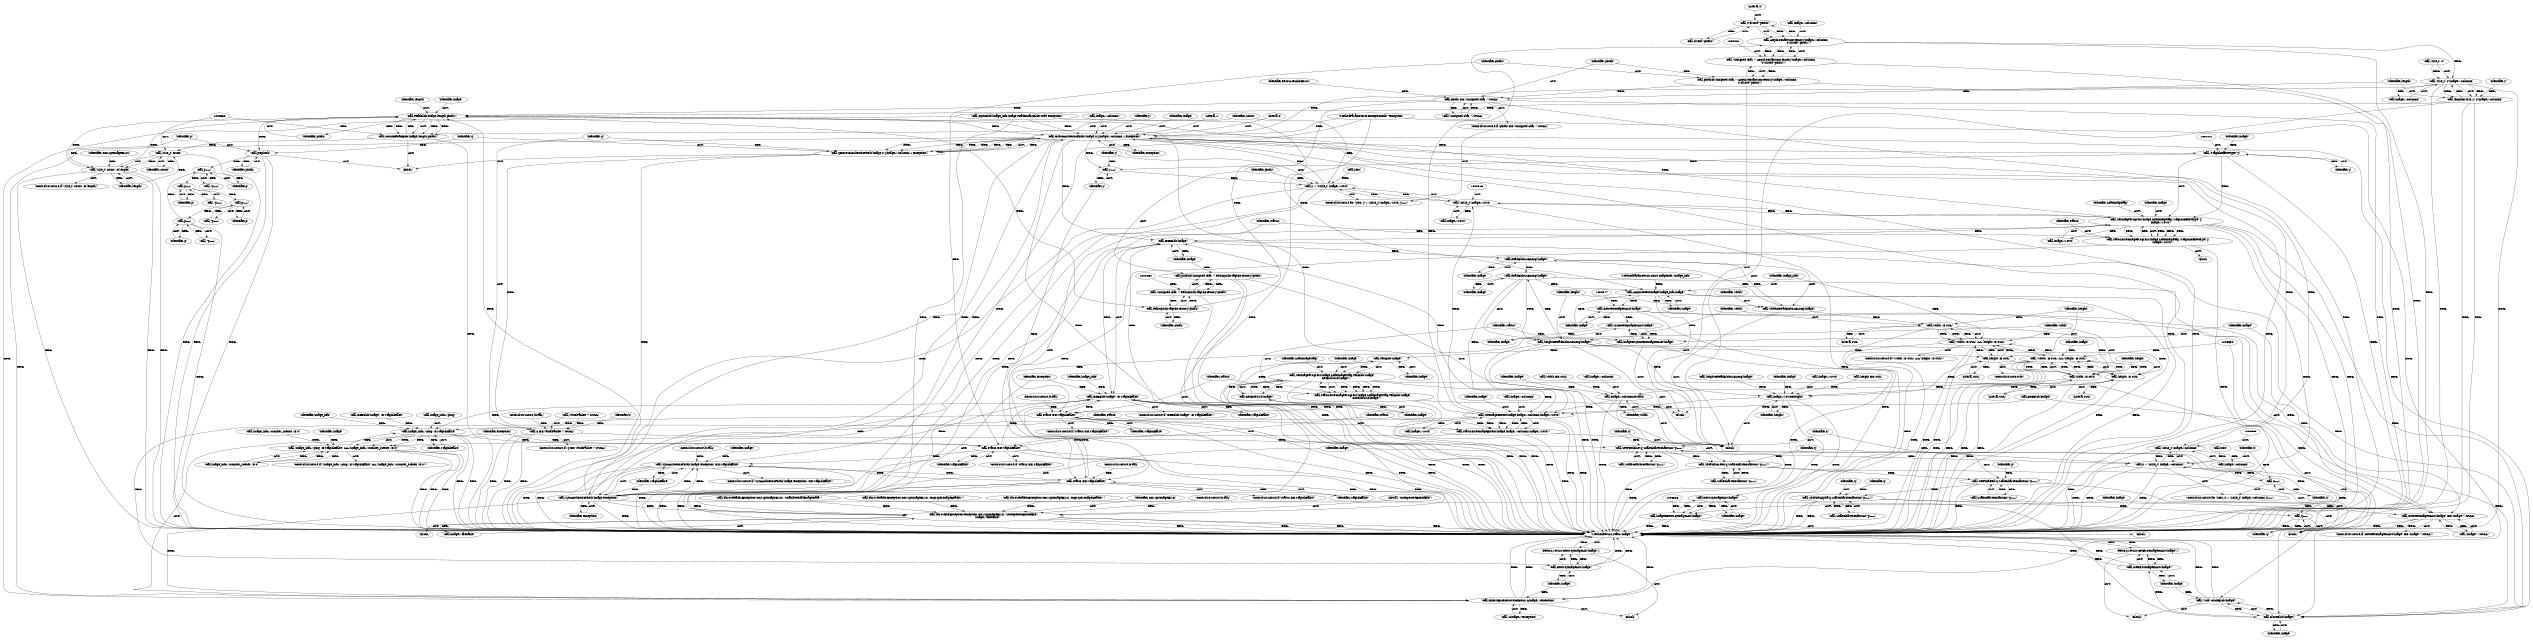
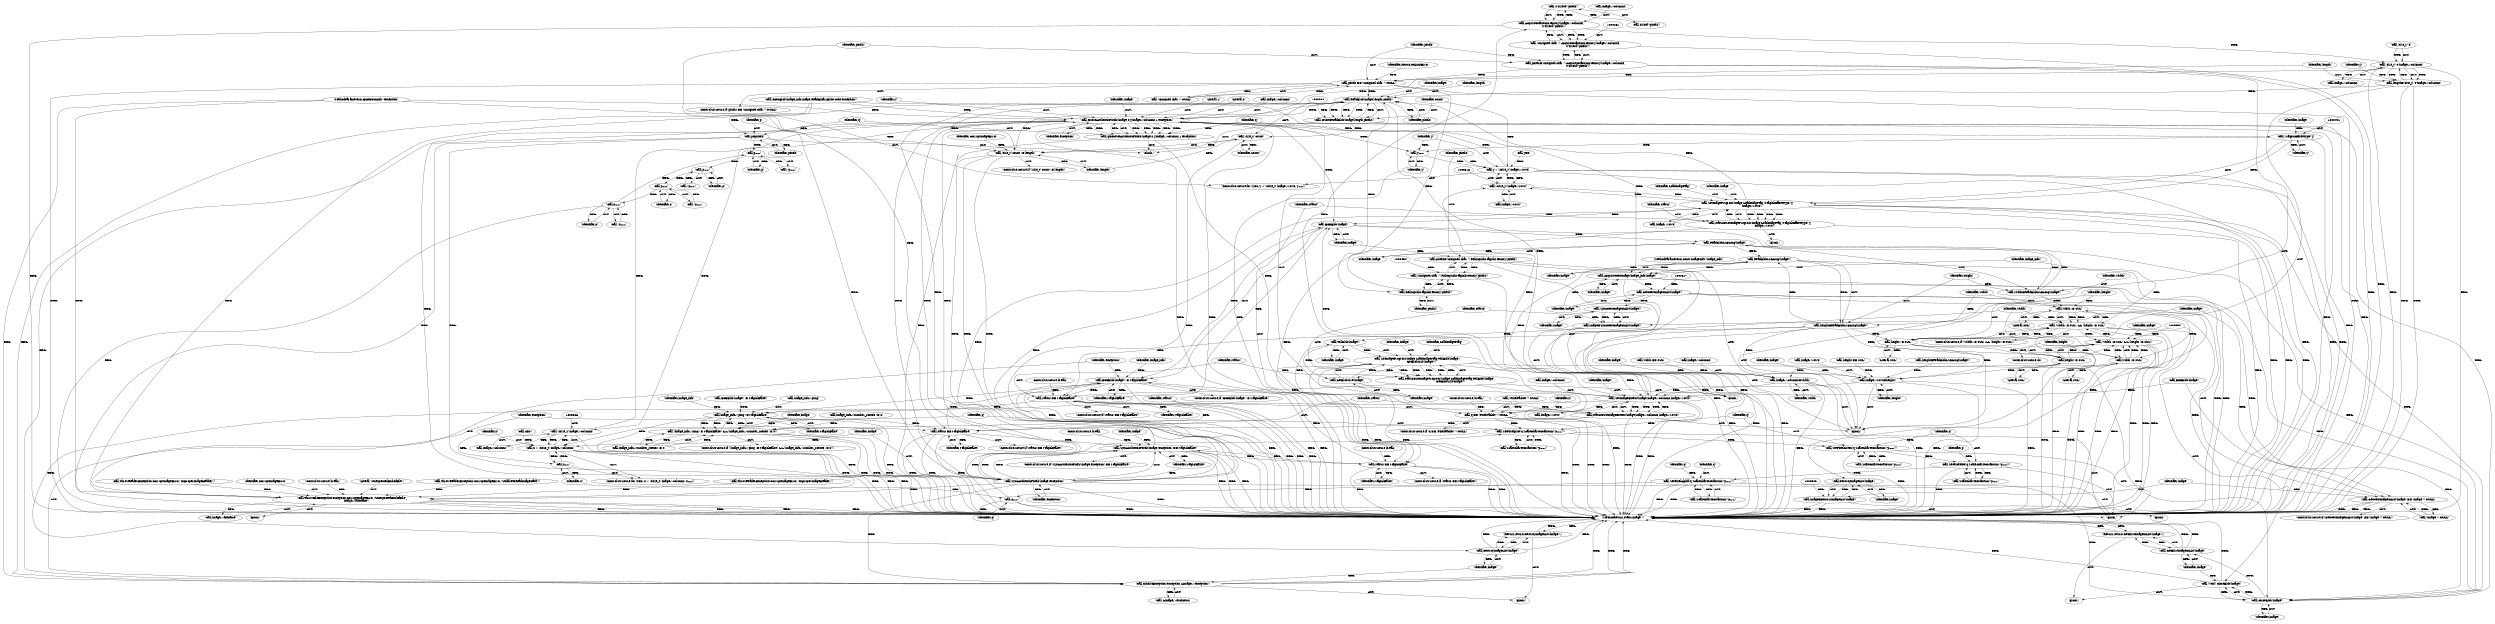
node "(Literal,4)": removed
edge "(Call,(ssize_t) image->rows)" -> "(MethodReturn,static Image *)": removed, label "DDG:"
edge "(MethodReturn,static Image *)" -> "(Return,return(DestroyImageList(image));)": label "AST: " -> "CFG: "
